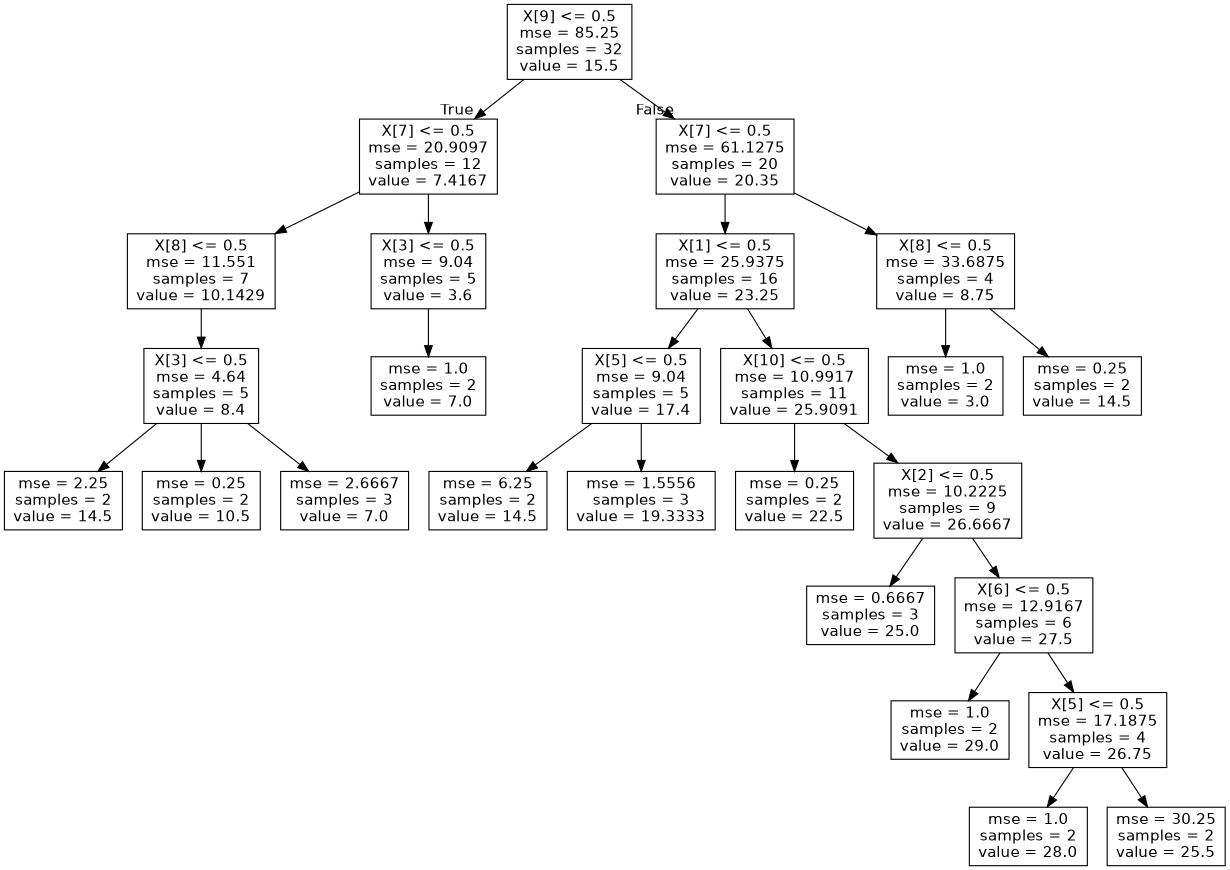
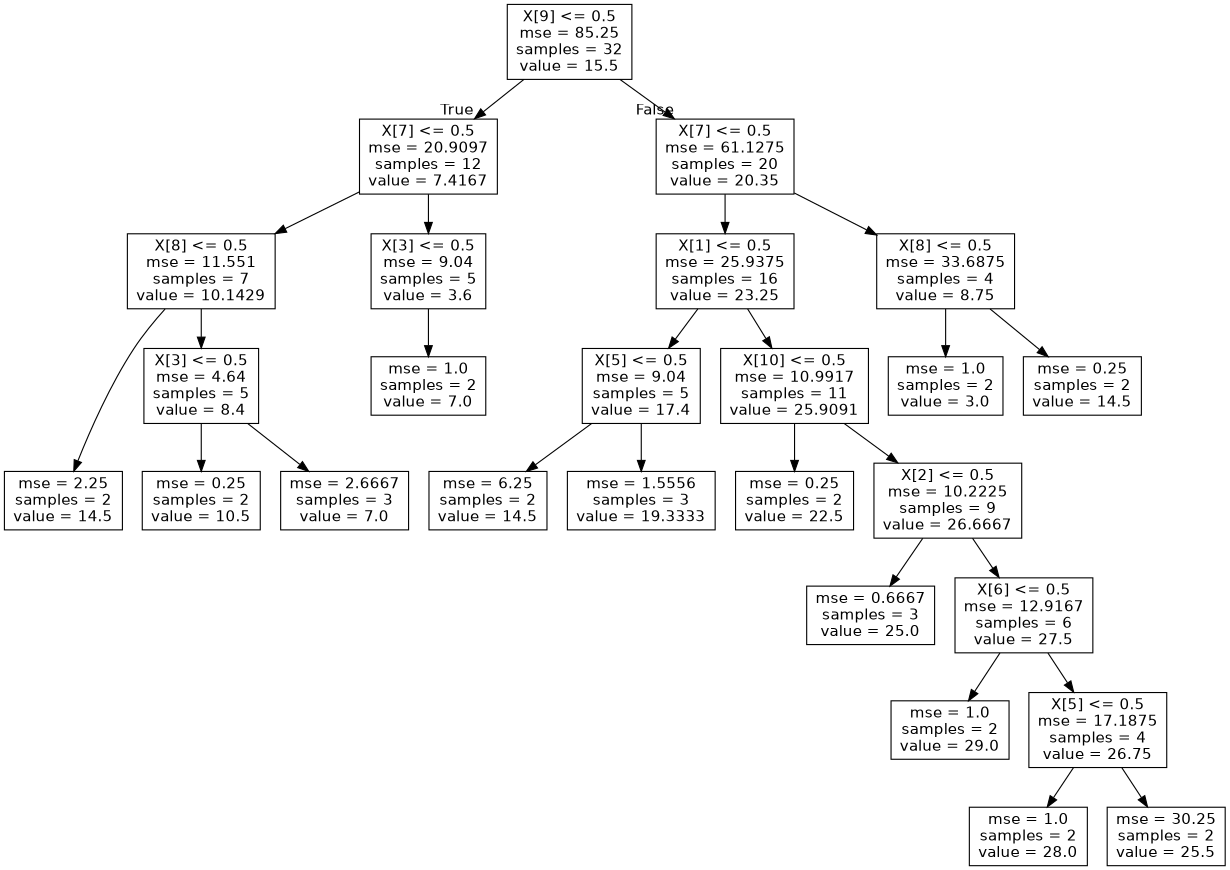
edge "X[3] <= 0.5 mse = 4.64 samples = 5 value = 8.4" -> "mse = 2.25 samples = 2 value = 14.5": now "X[8] <= 0.5 mse = 11.551 samples = 7 value = 10.1429" -> "mse = 2.25 samples = 2 value = 14.5"
